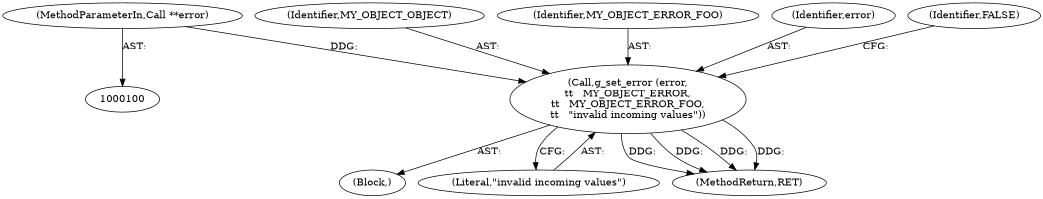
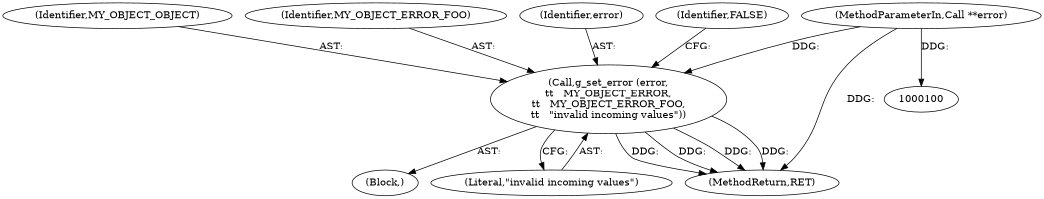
edge "(MethodParameterIn,Call **error)" -> "1000100": label "AST: " -> "DDG: "
edge "(MethodParameterIn,Call **error)" -> "(MethodReturn,RET)": added, label "DDG:"
